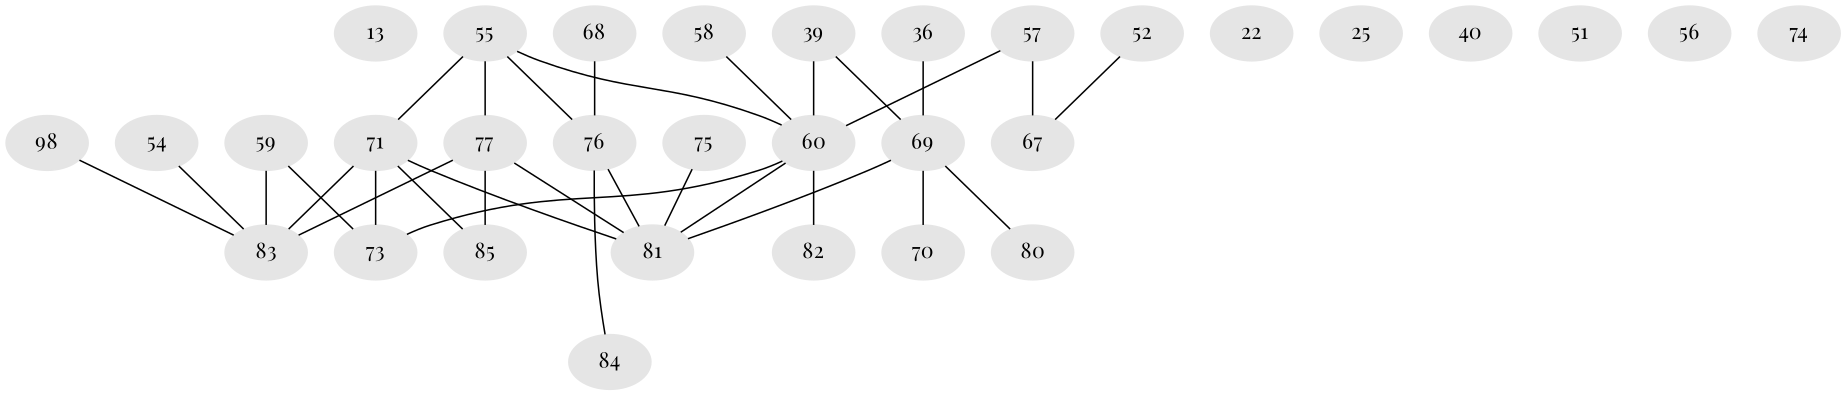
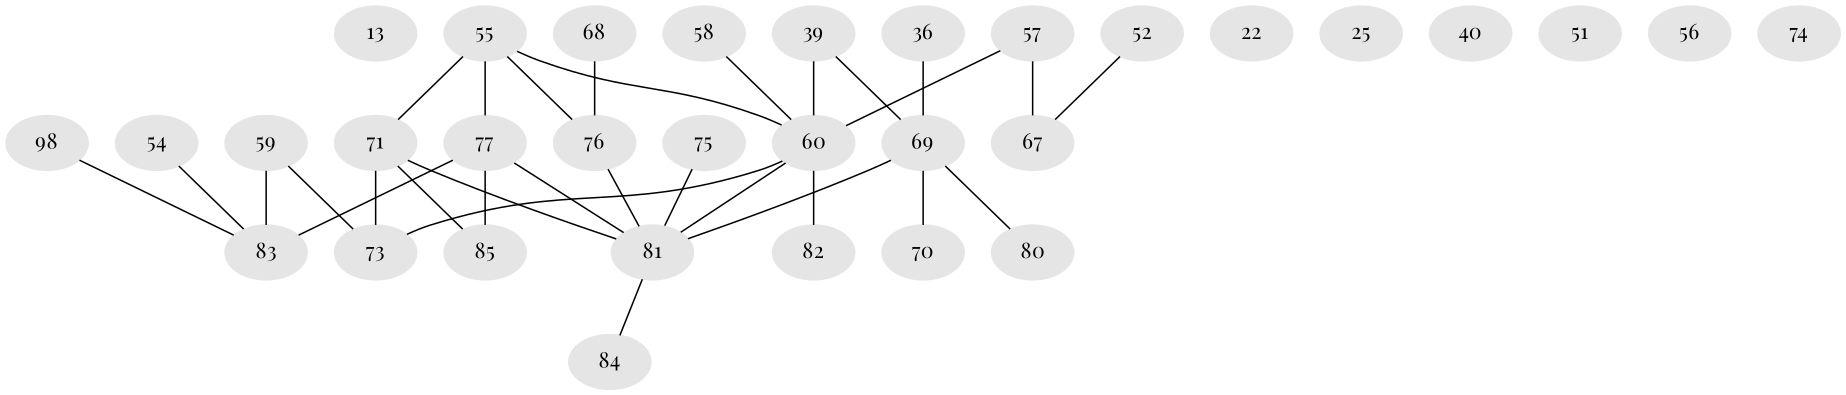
edge "71" -- "83": removed
edge "76" -- "84": now "81" -- "84"
